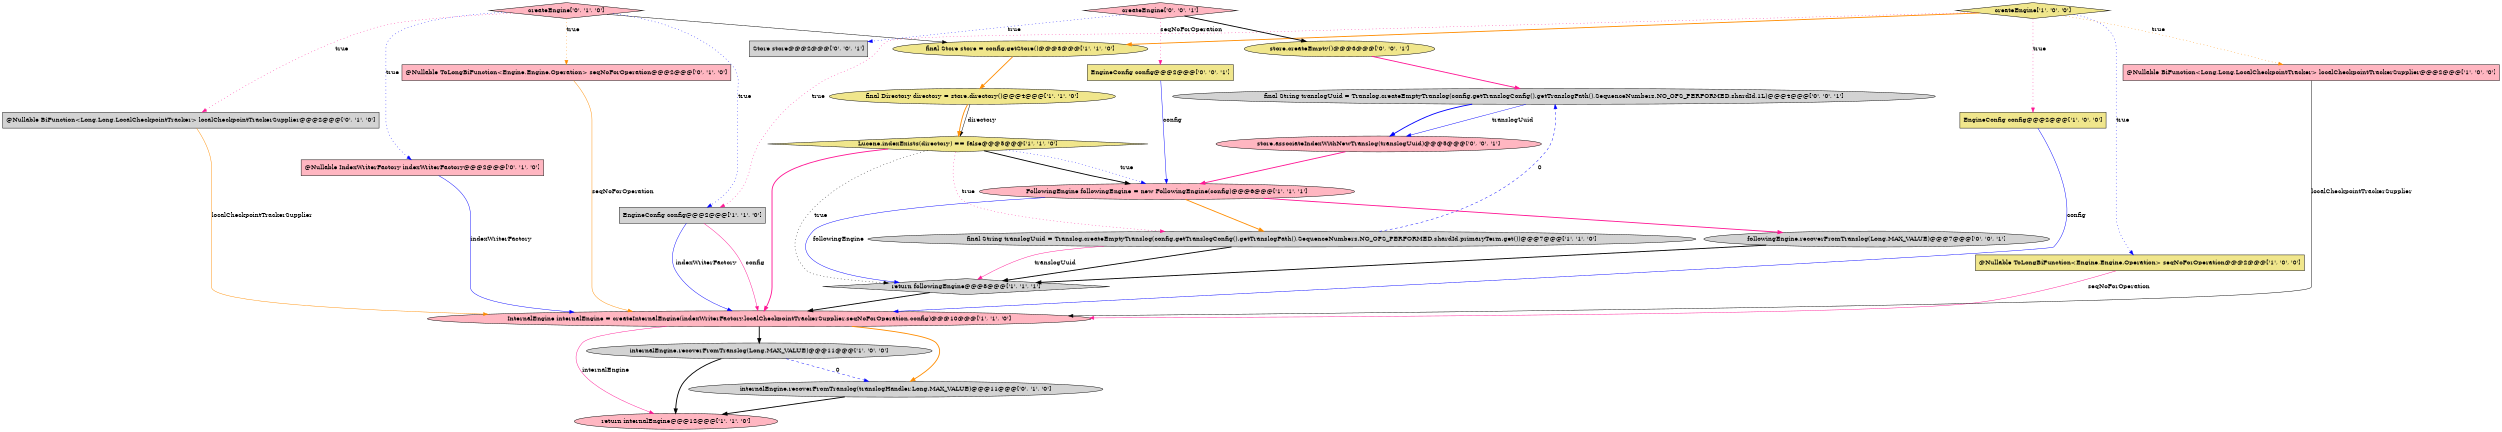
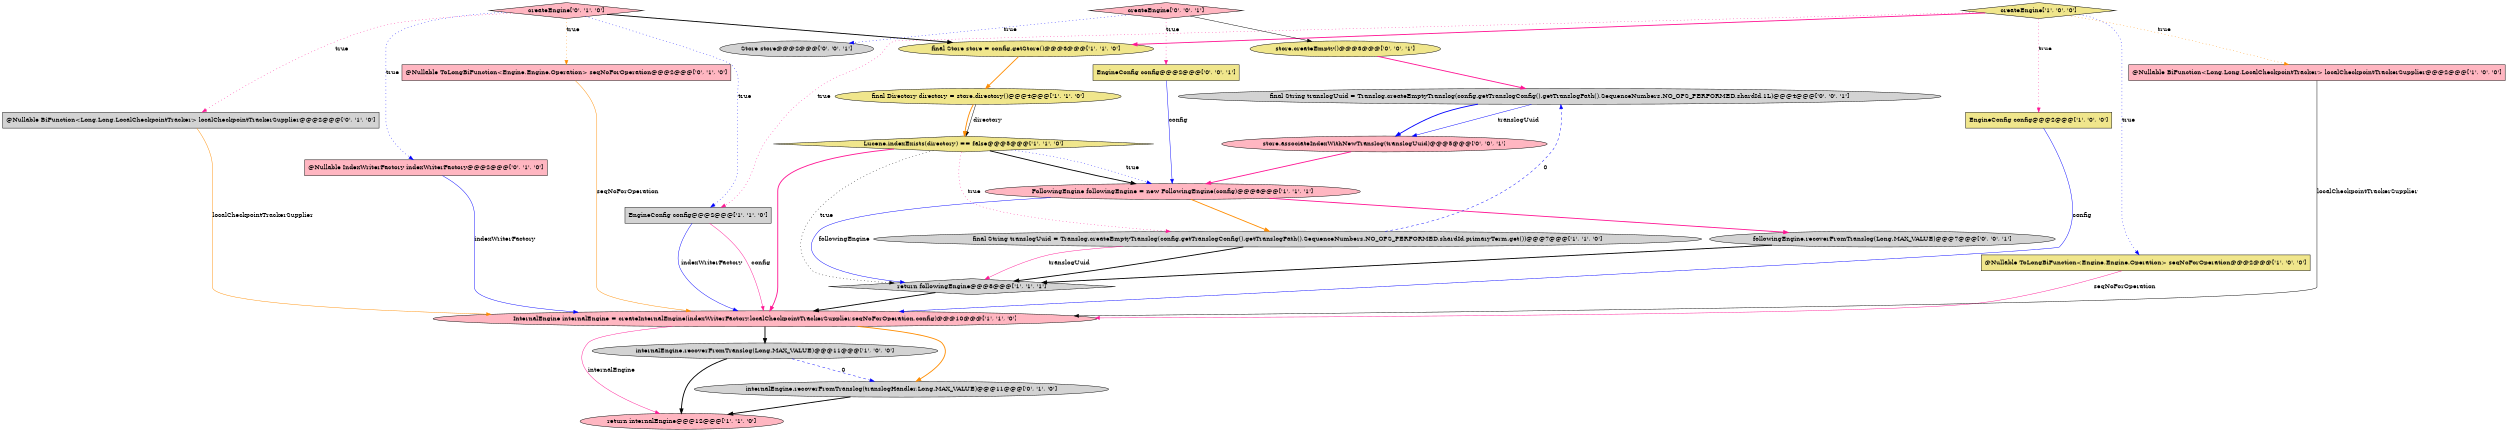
edge "createEngine['0', '1', '0']" -> "final Store store = config.getStore()@@@3@@@['1', '1', '0']": style solid -> bold
edge "createEngine['0', '0', '1']" -> "store.createEmpty()@@@3@@@['0', '0', '1']": style bold -> solid
edge "createEngine['1', '0', '0']" -> "final Store store = config.getStore()@@@3@@@['1', '1', '0']": color darkorange -> deeppink
edge "createEngine['0', '0', '1']" -> "EngineConfig config@@@2@@@['0', '0', '1']": label "seqNoForOperation" -> "true"
node "Store store@@@2@@@['0', '0', '1']": shape box -> ellipse
